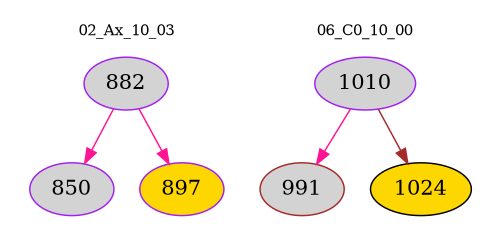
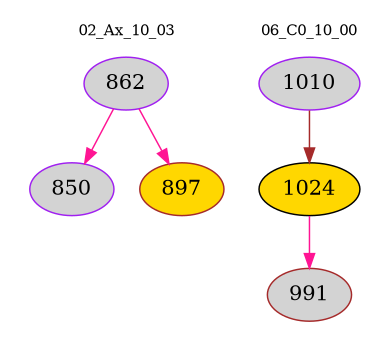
node "882": label "882" -> "862"
edge "1010" -> "991": now "1024" -> "991"
node "897": color purple -> brown
